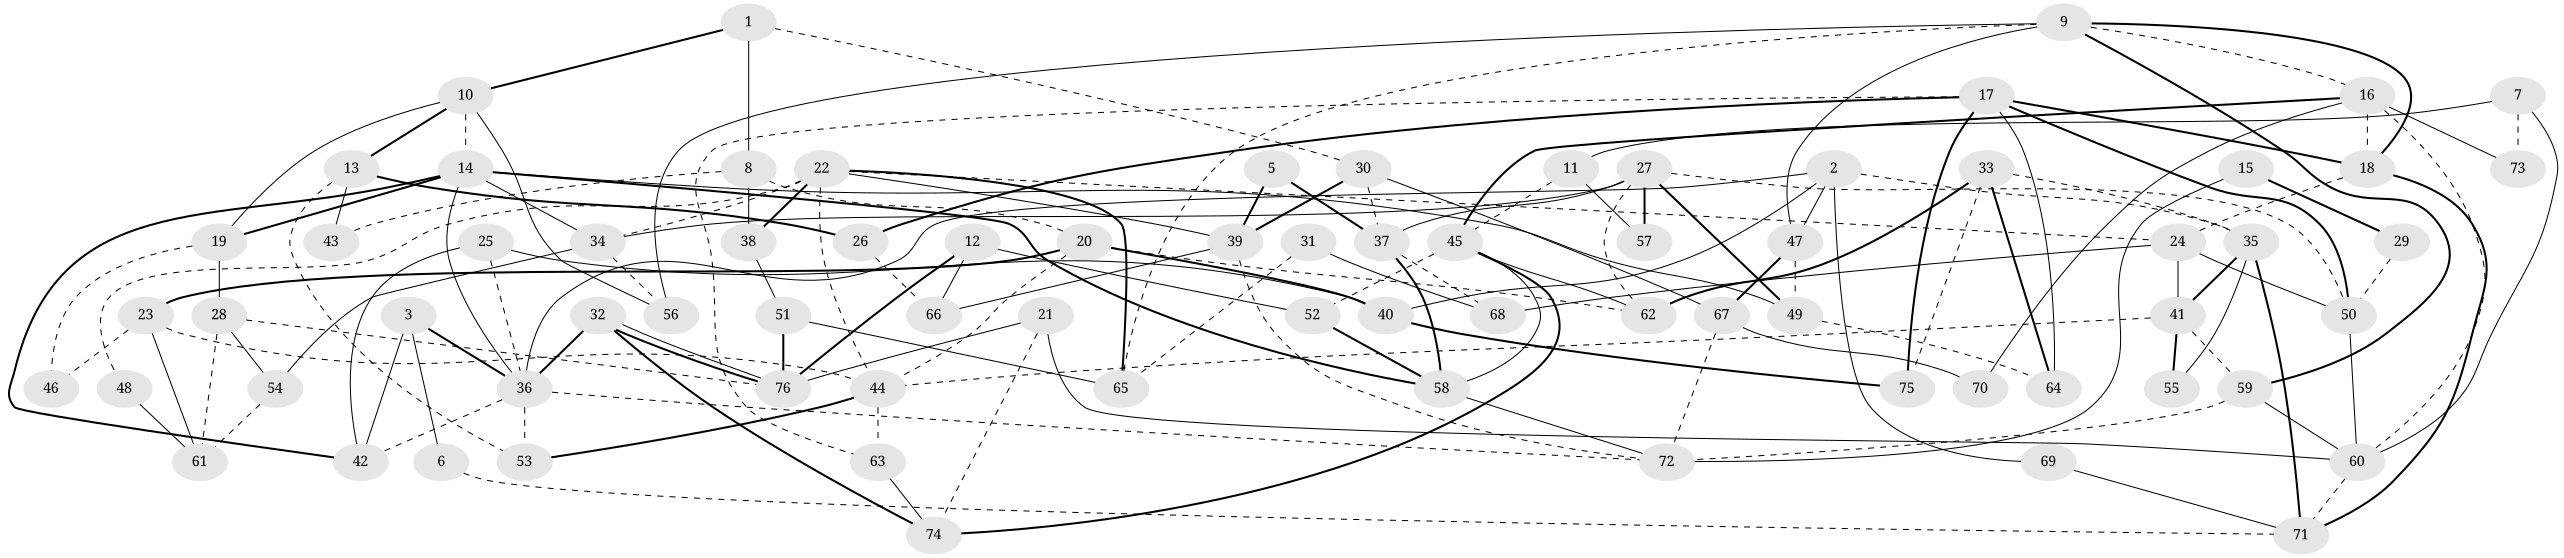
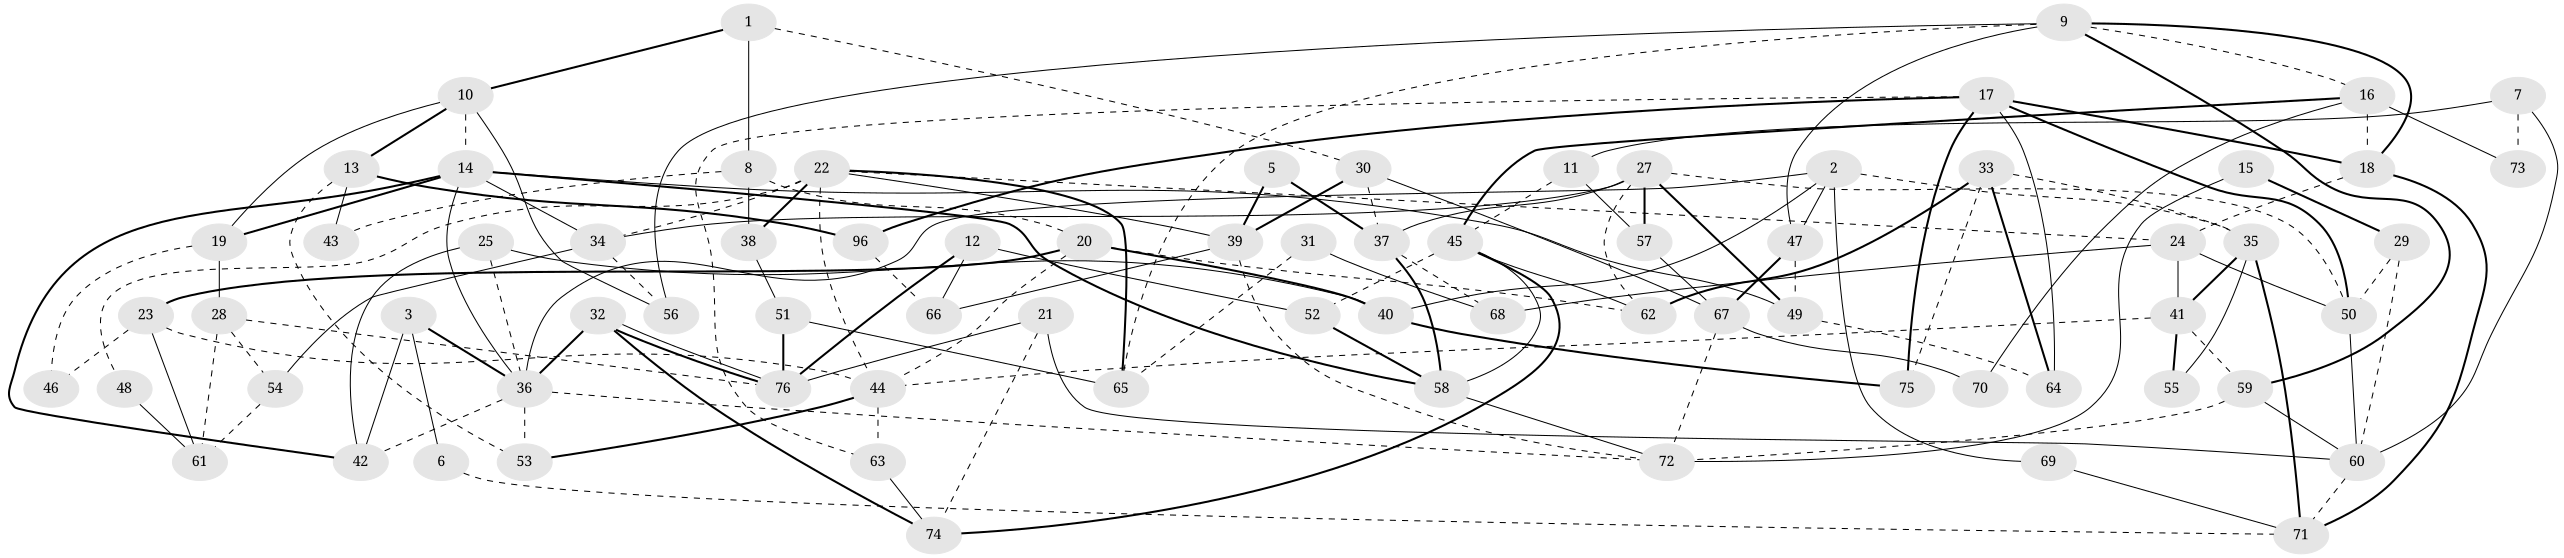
edge "16" -- "60": now "29" -- "60"
node "26": label "26" -> "96"
edge "57" -- "67": added
edge "28" -- "54": style solid -> dashed
